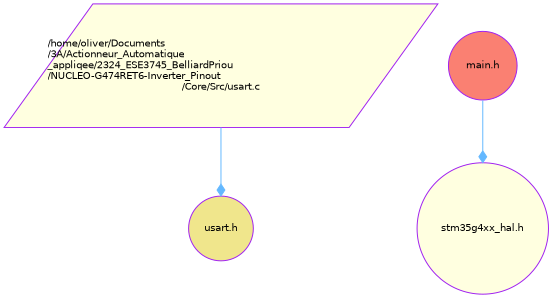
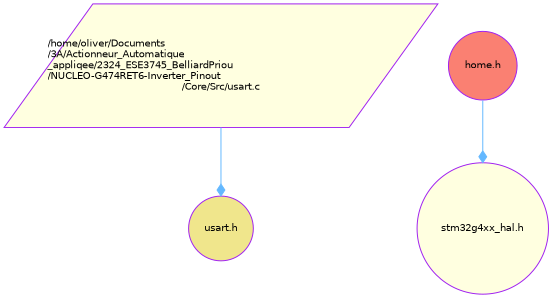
node "main.h": label "main.h" -> "home.h"
node "stm35g4xx_hal.h": label "stm35g4xx_hal.h" -> "stm32g4xx_hal.h"
